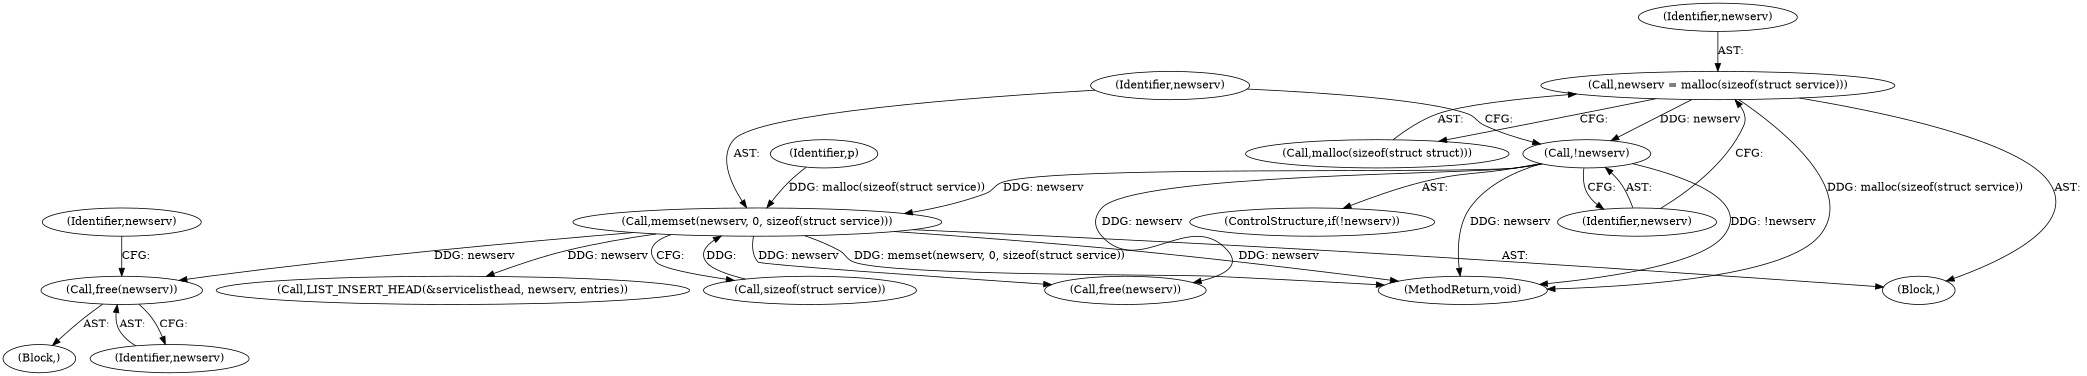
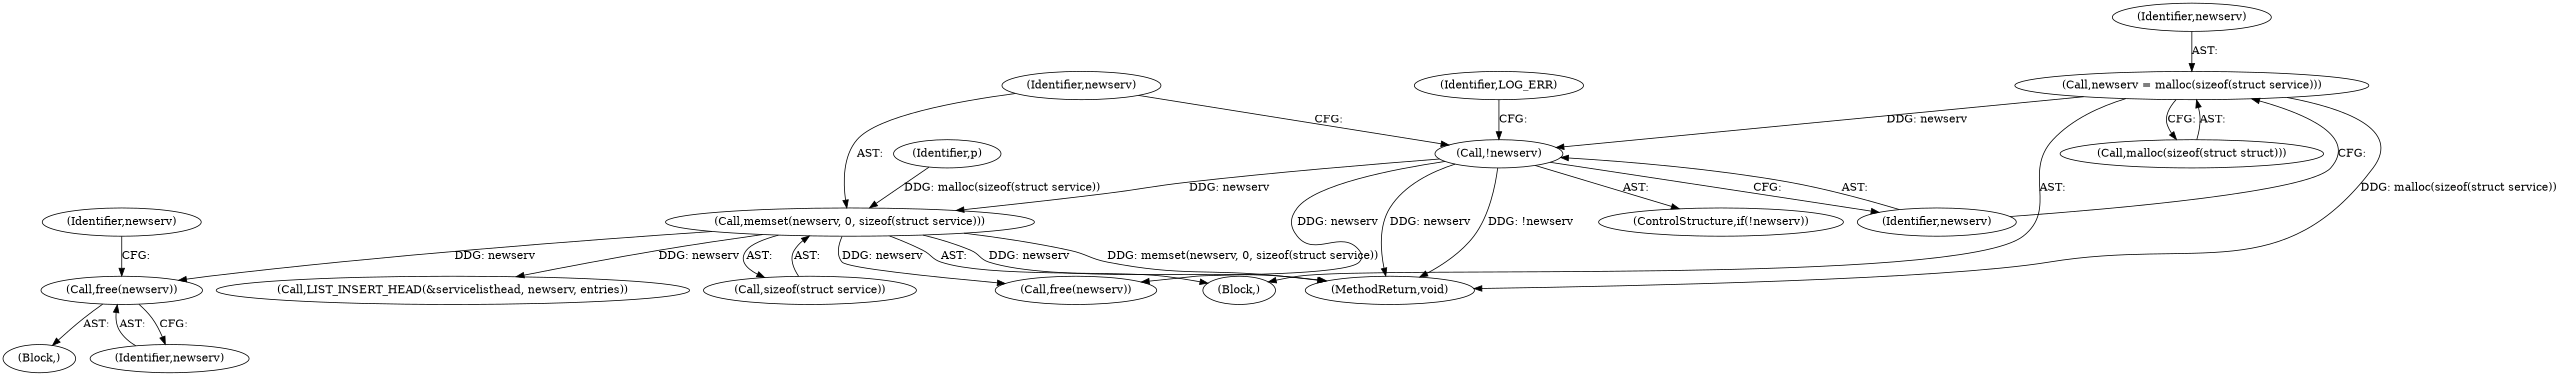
node "(Identifier,LOG_ERR)": added
edge "(Call,memset(newserv, 0, sizeof(struct service)))" -> "(Call,sizeof(struct service))": label "CFG: " -> "AST: "
edge "(Call,sizeof(struct service))" -> "(Call,memset(newserv, 0, sizeof(struct service)))": label "DDG: " -> "AST: "
